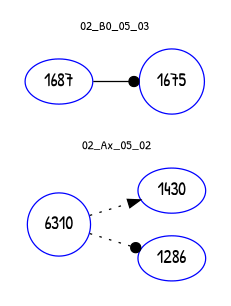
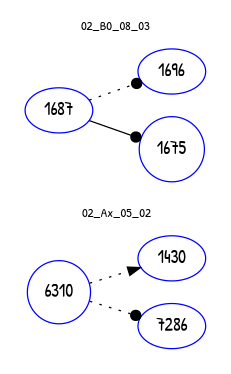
cluster "02_B0_05_03": label "02_B0_05_03" -> "02_B0_08_03"
node "1696": added
node "1286": label "1286" -> "7286"
